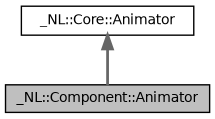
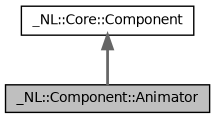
node "_NL::Core::Animator": label "_NL::Core::Animator" -> "_NL::Core::Component"
